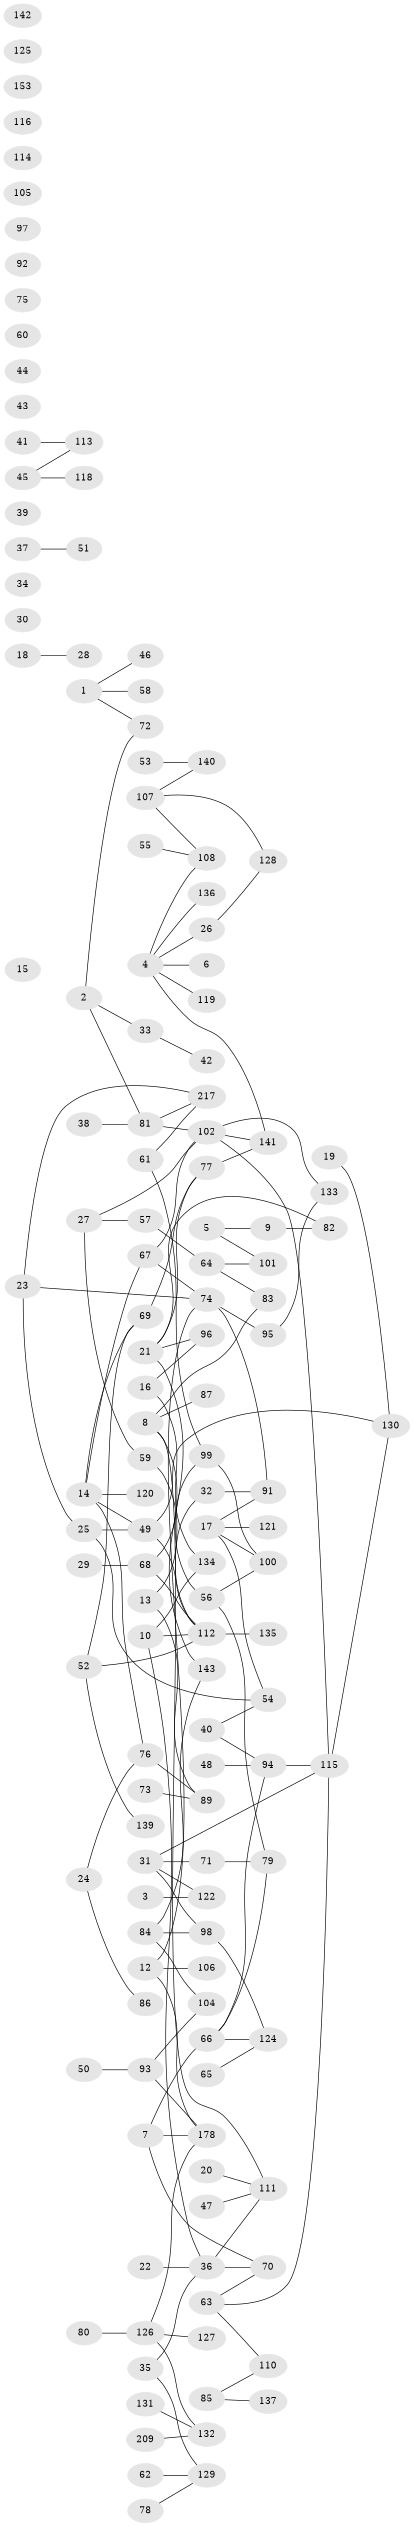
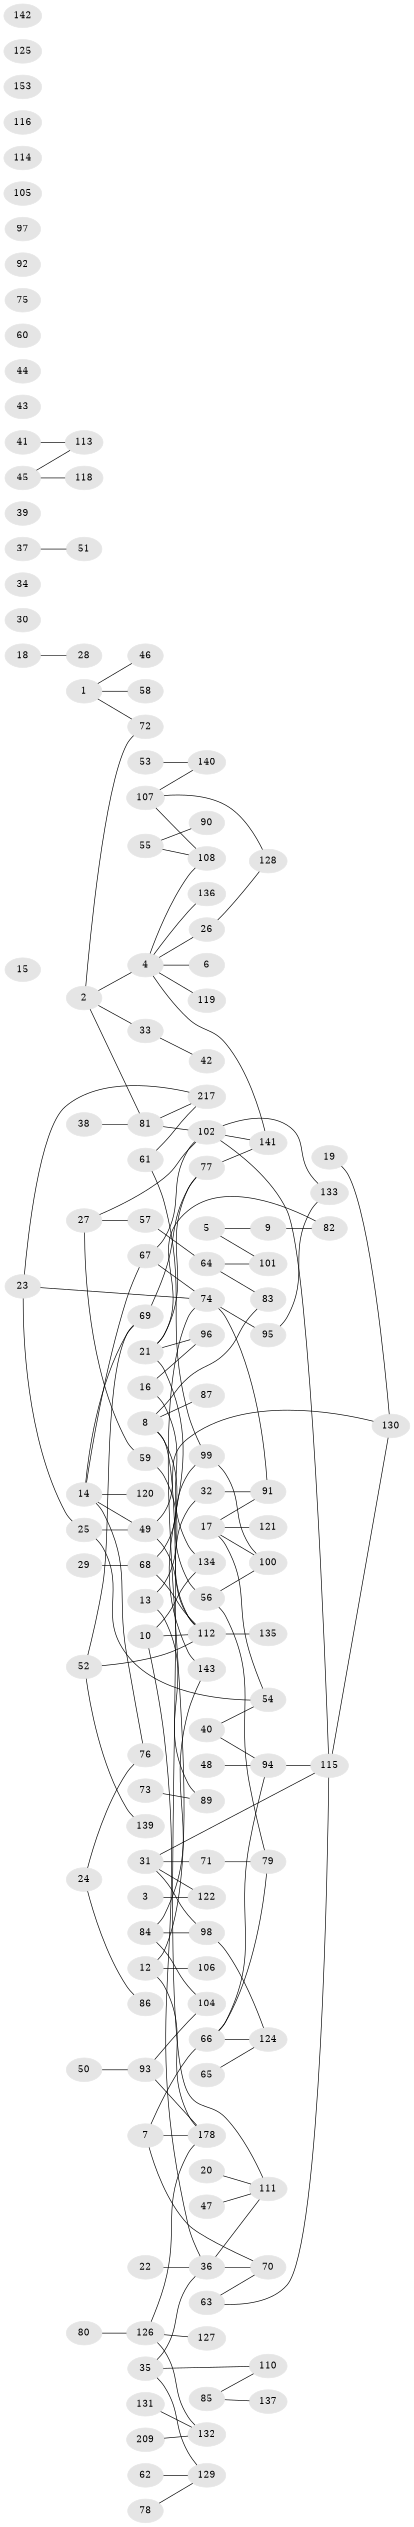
node "90": added
edge "4" -- "2": added
edge "76" -- "89": removed
edge "63" -- "110": now "35" -- "110"
